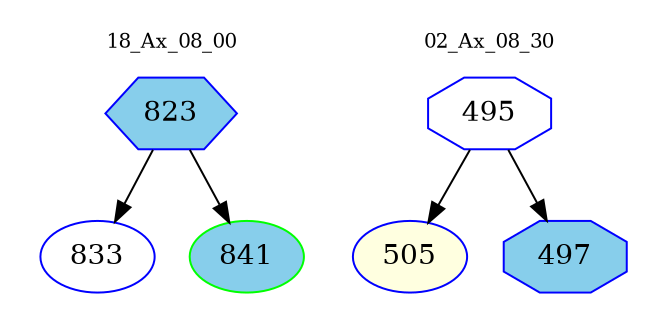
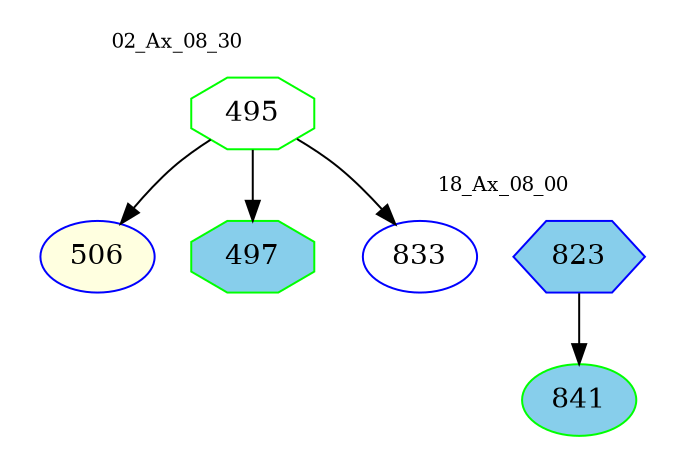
node "495": color blue -> green
edge "823" -> "833": now "495" -> "833"
node "505": label "505" -> "506"
node "497": color blue -> green
